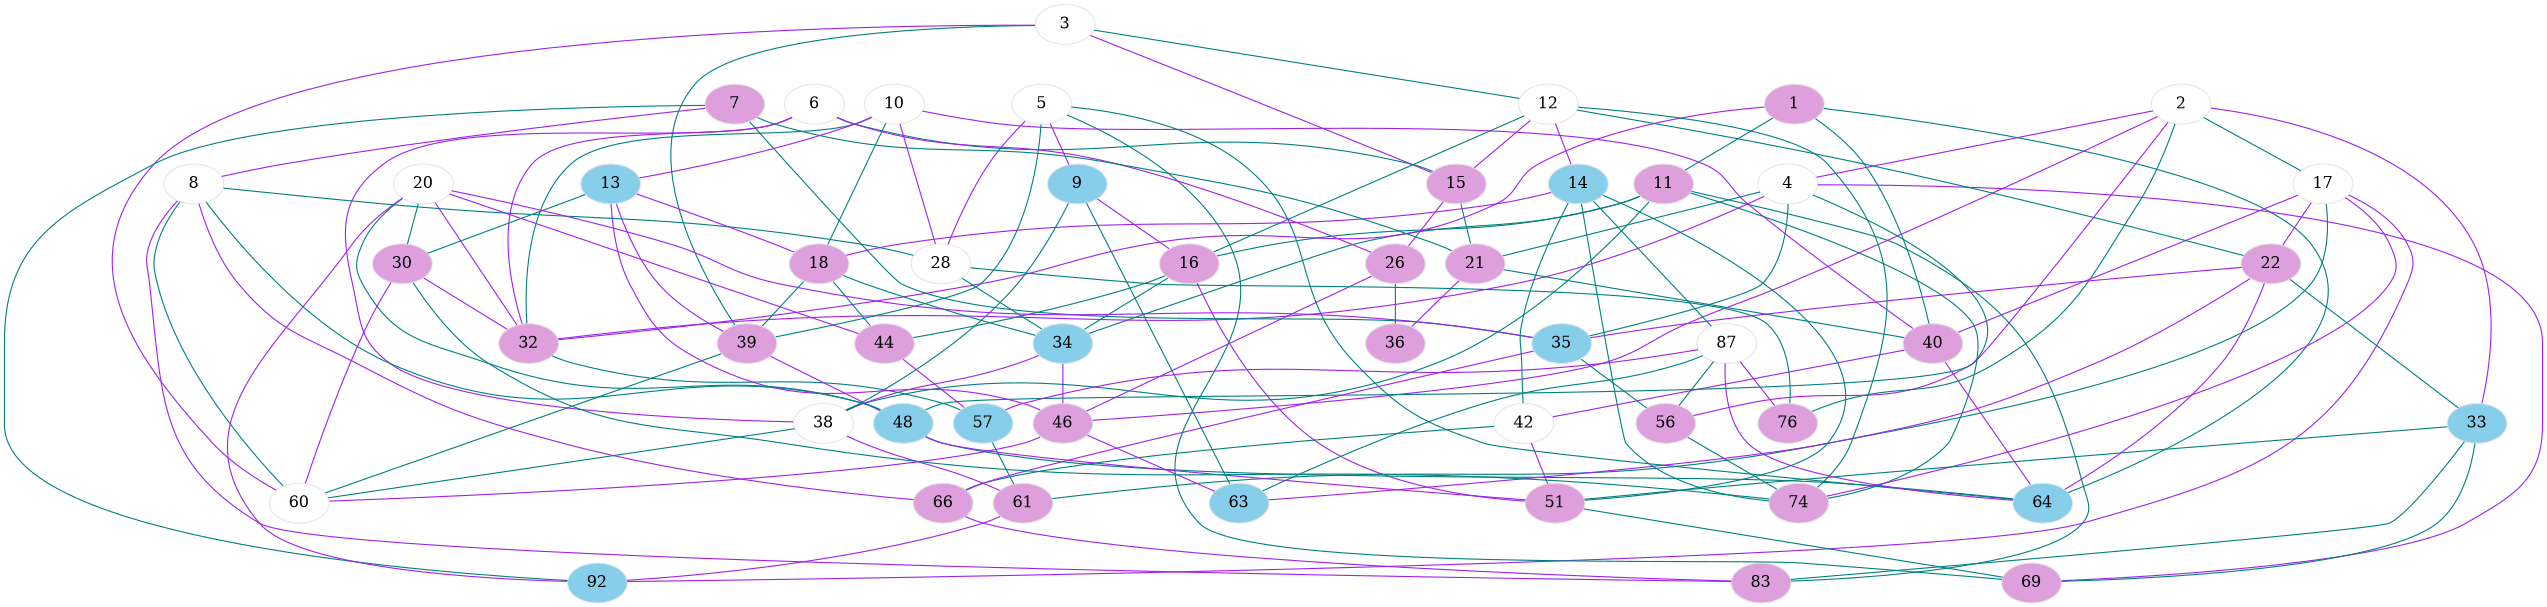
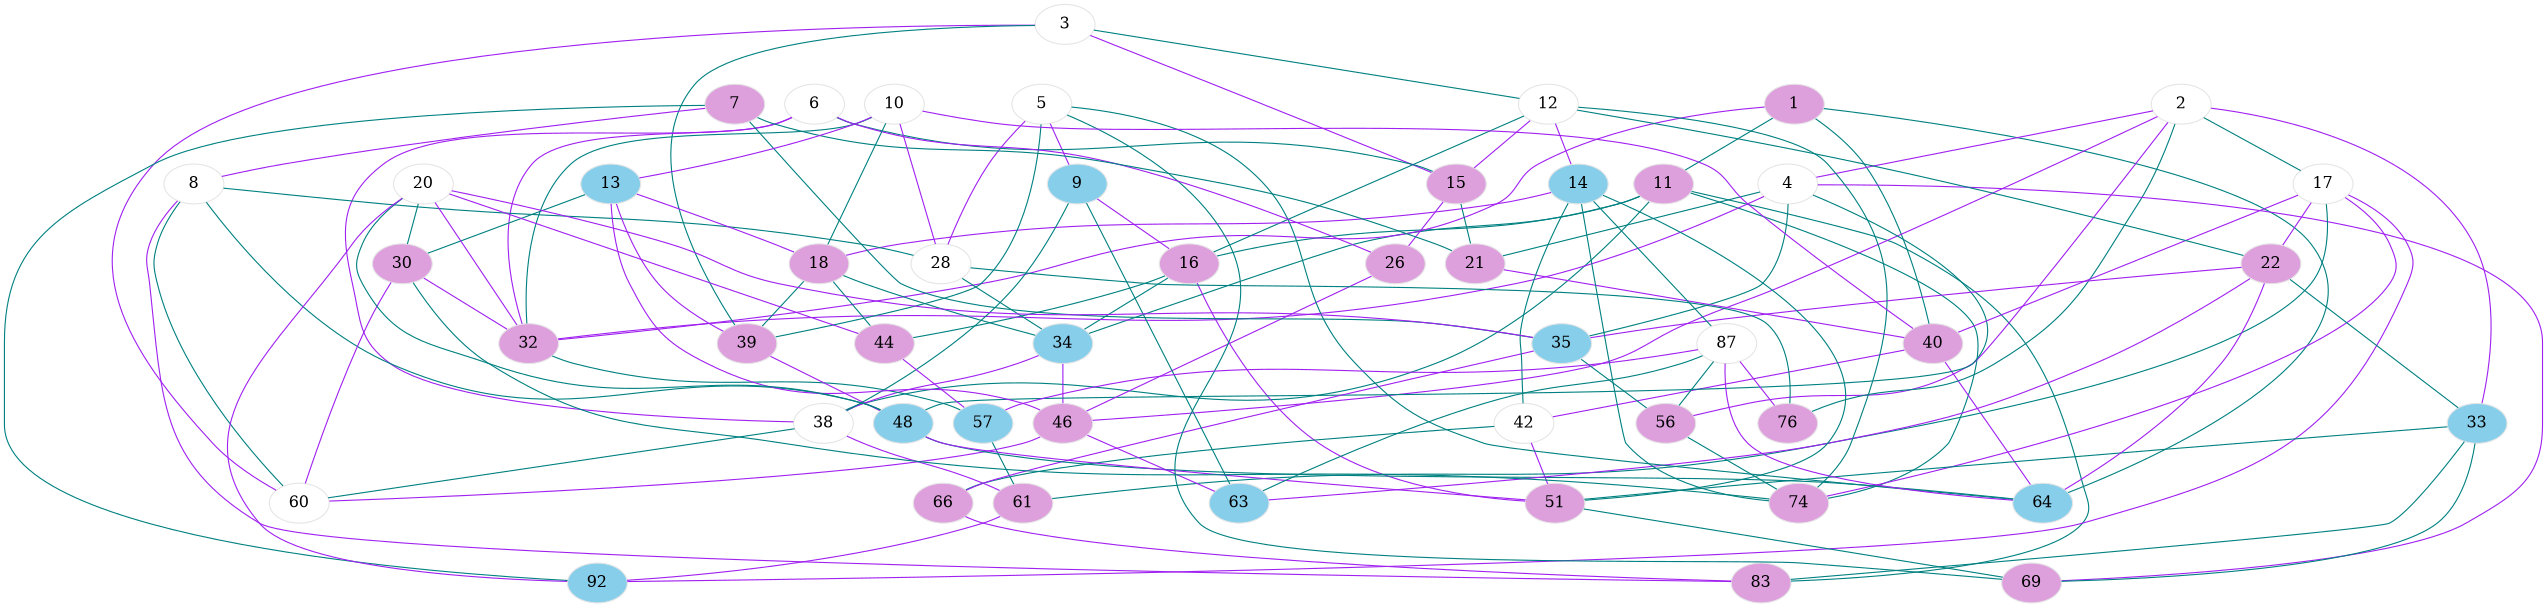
edge "21" -- "40": color teal -> purple
node "36": removed
edge "39" -- "60": removed
edge "8" -- "66": removed
